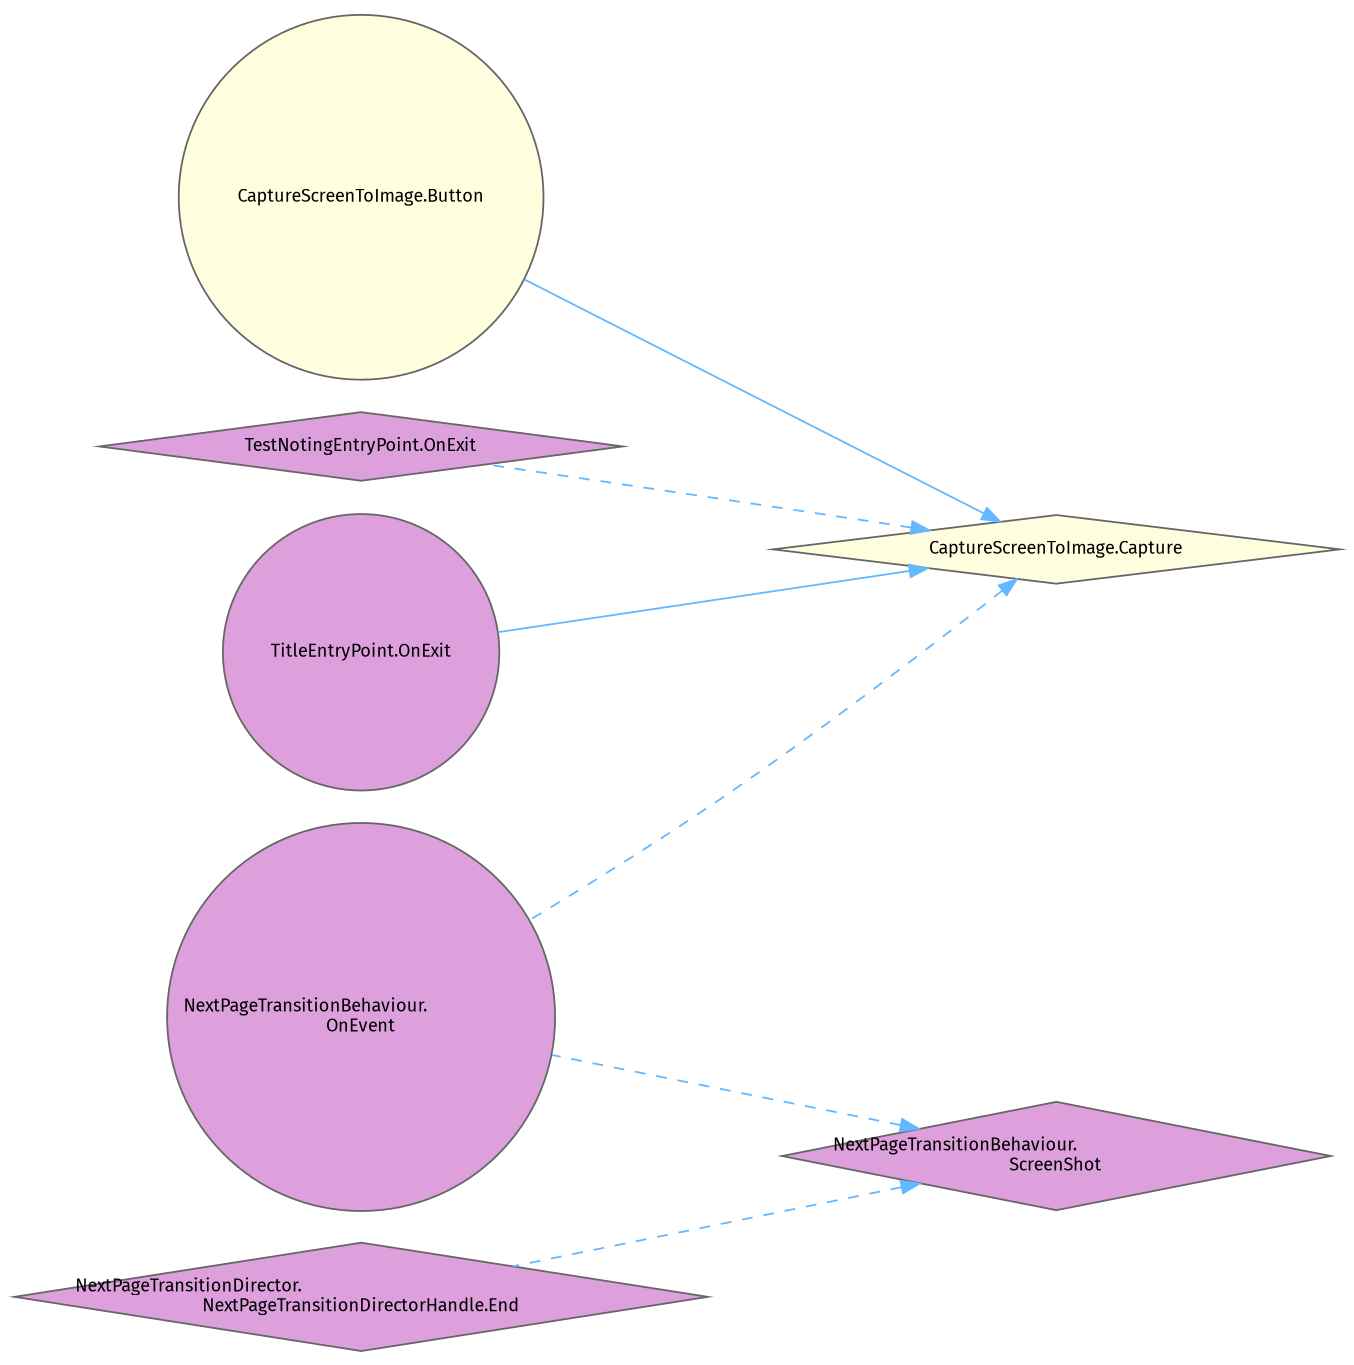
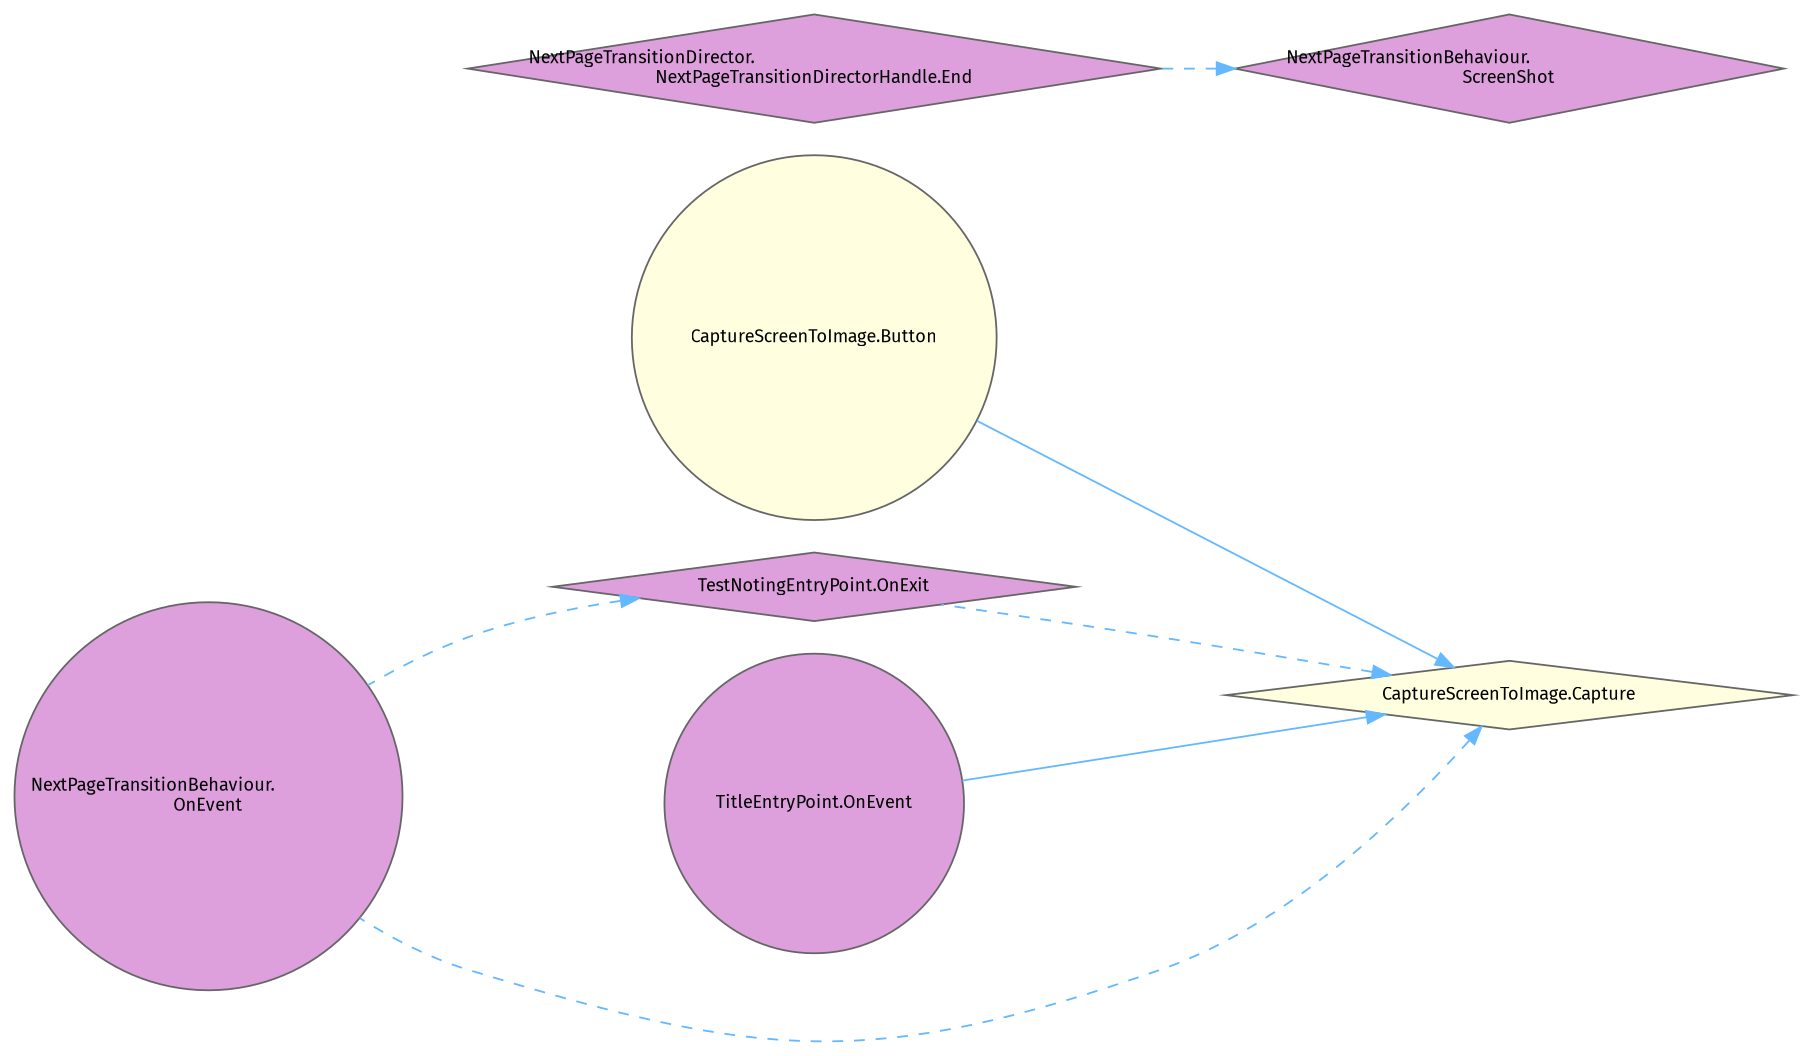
node "TitleEntryPoint.OnExit": label "TitleEntryPoint.OnExit" -> "TitleEntryPoint.OnEvent"
edge "NextPageTransitionBehaviour. OnEvent" -> "NextPageTransitionBehaviour. ScreenShot": now "NextPageTransitionBehaviour. OnEvent" -> "TestNotingEntryPoint.OnExit"
